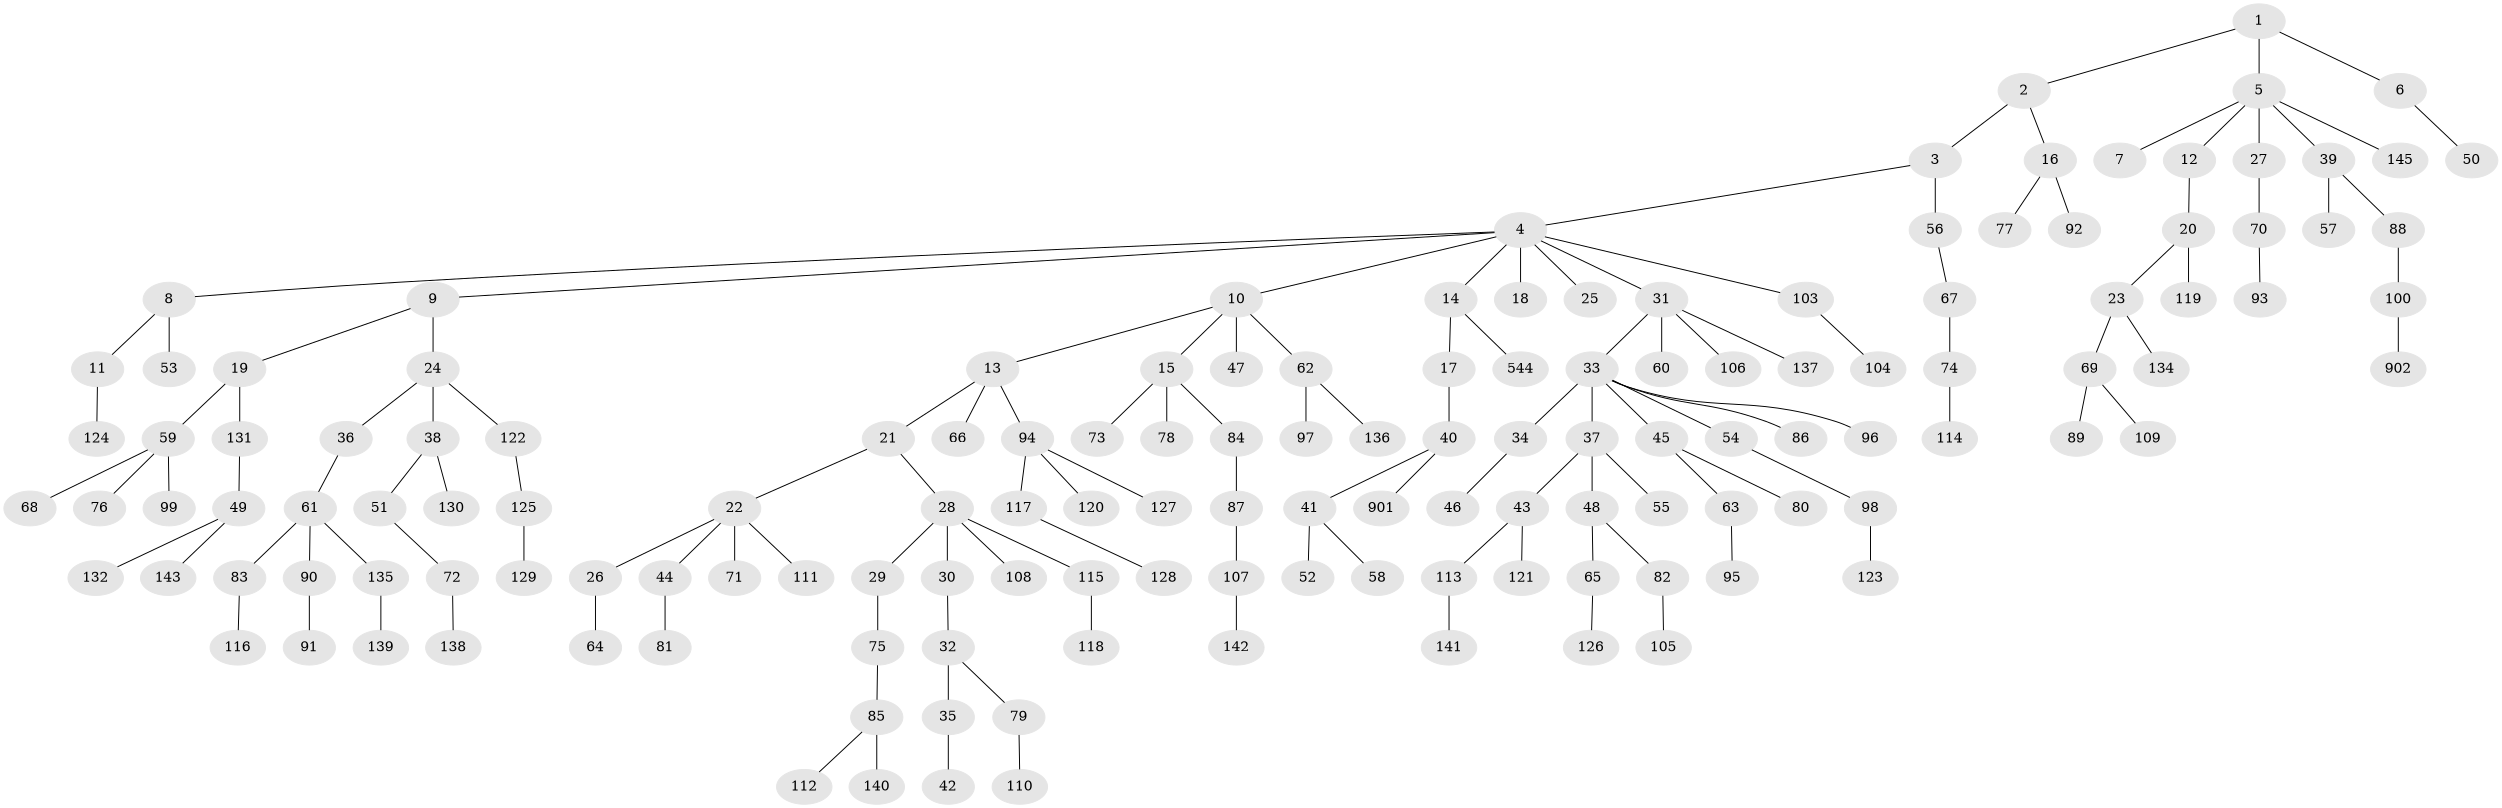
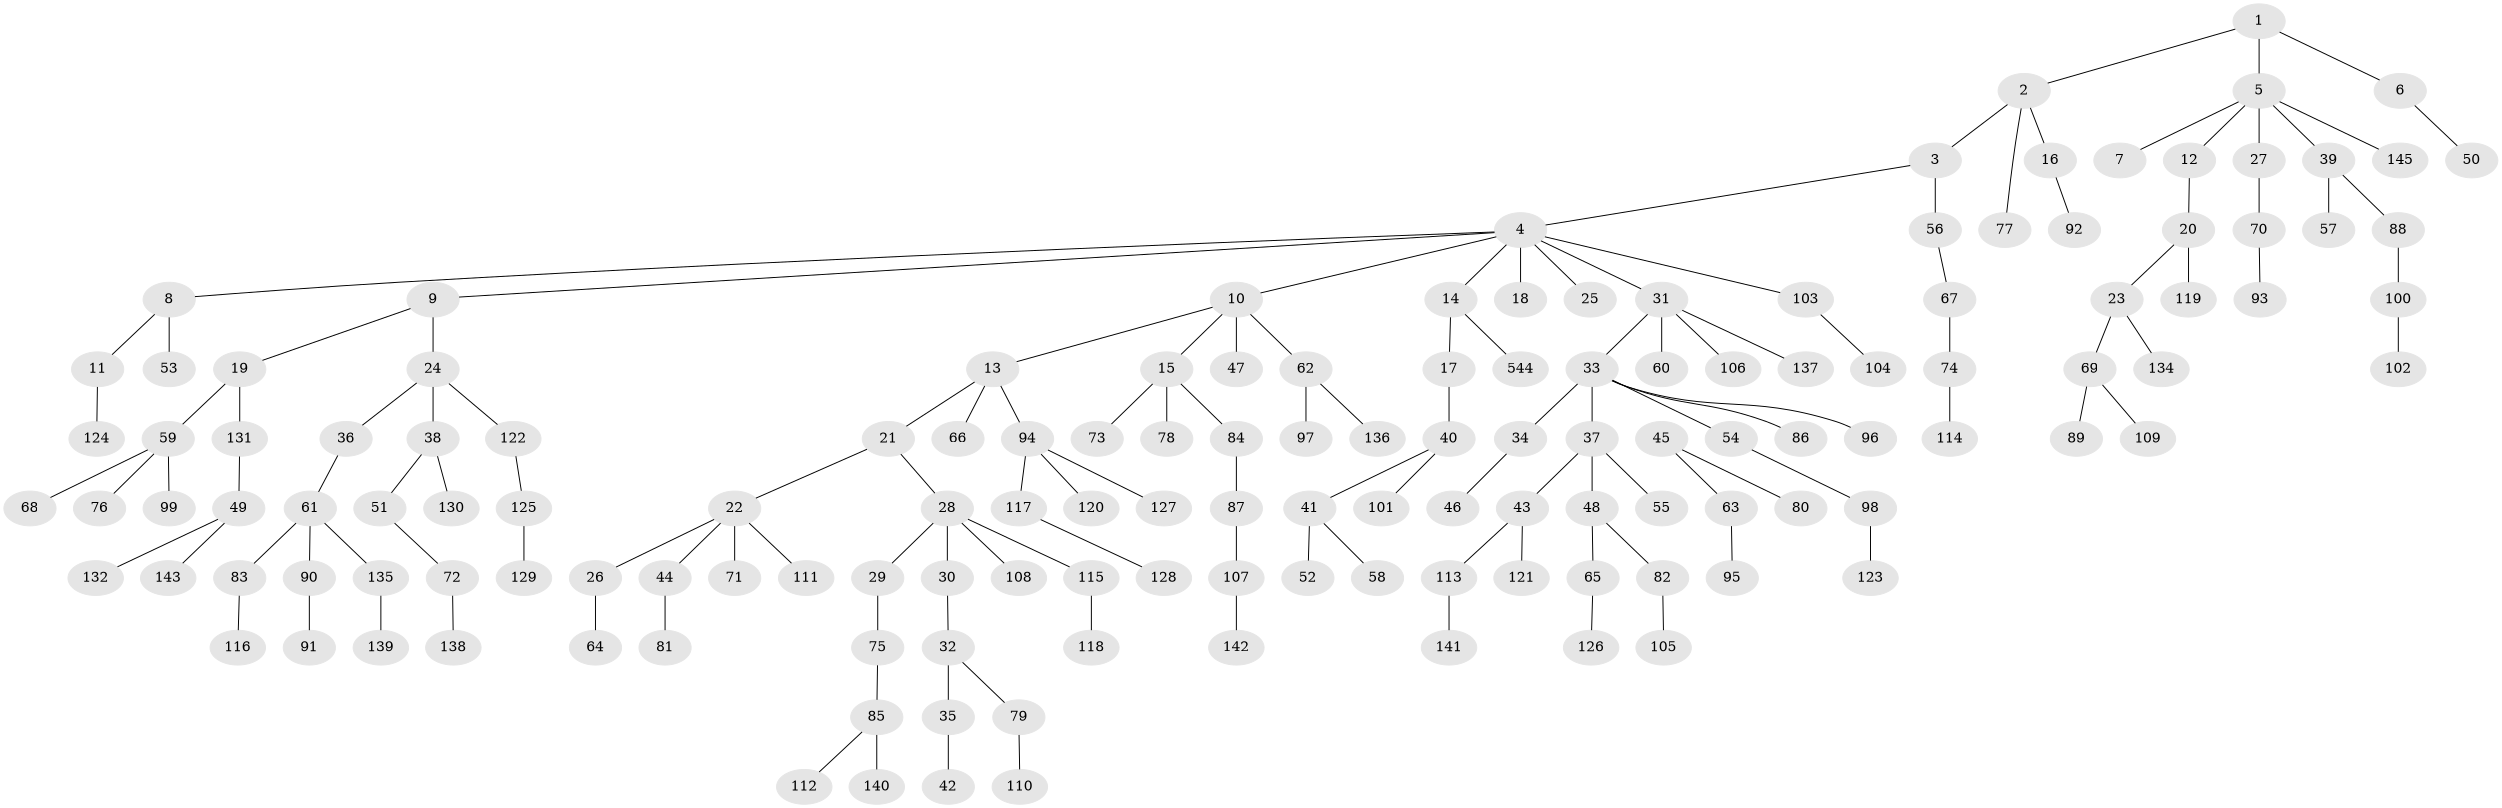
edge "16" -- "77": now "2" -- "77"
node "902": label "902" -> "102"
edge "33" -- "45": removed
node "901": label "901" -> "101"
